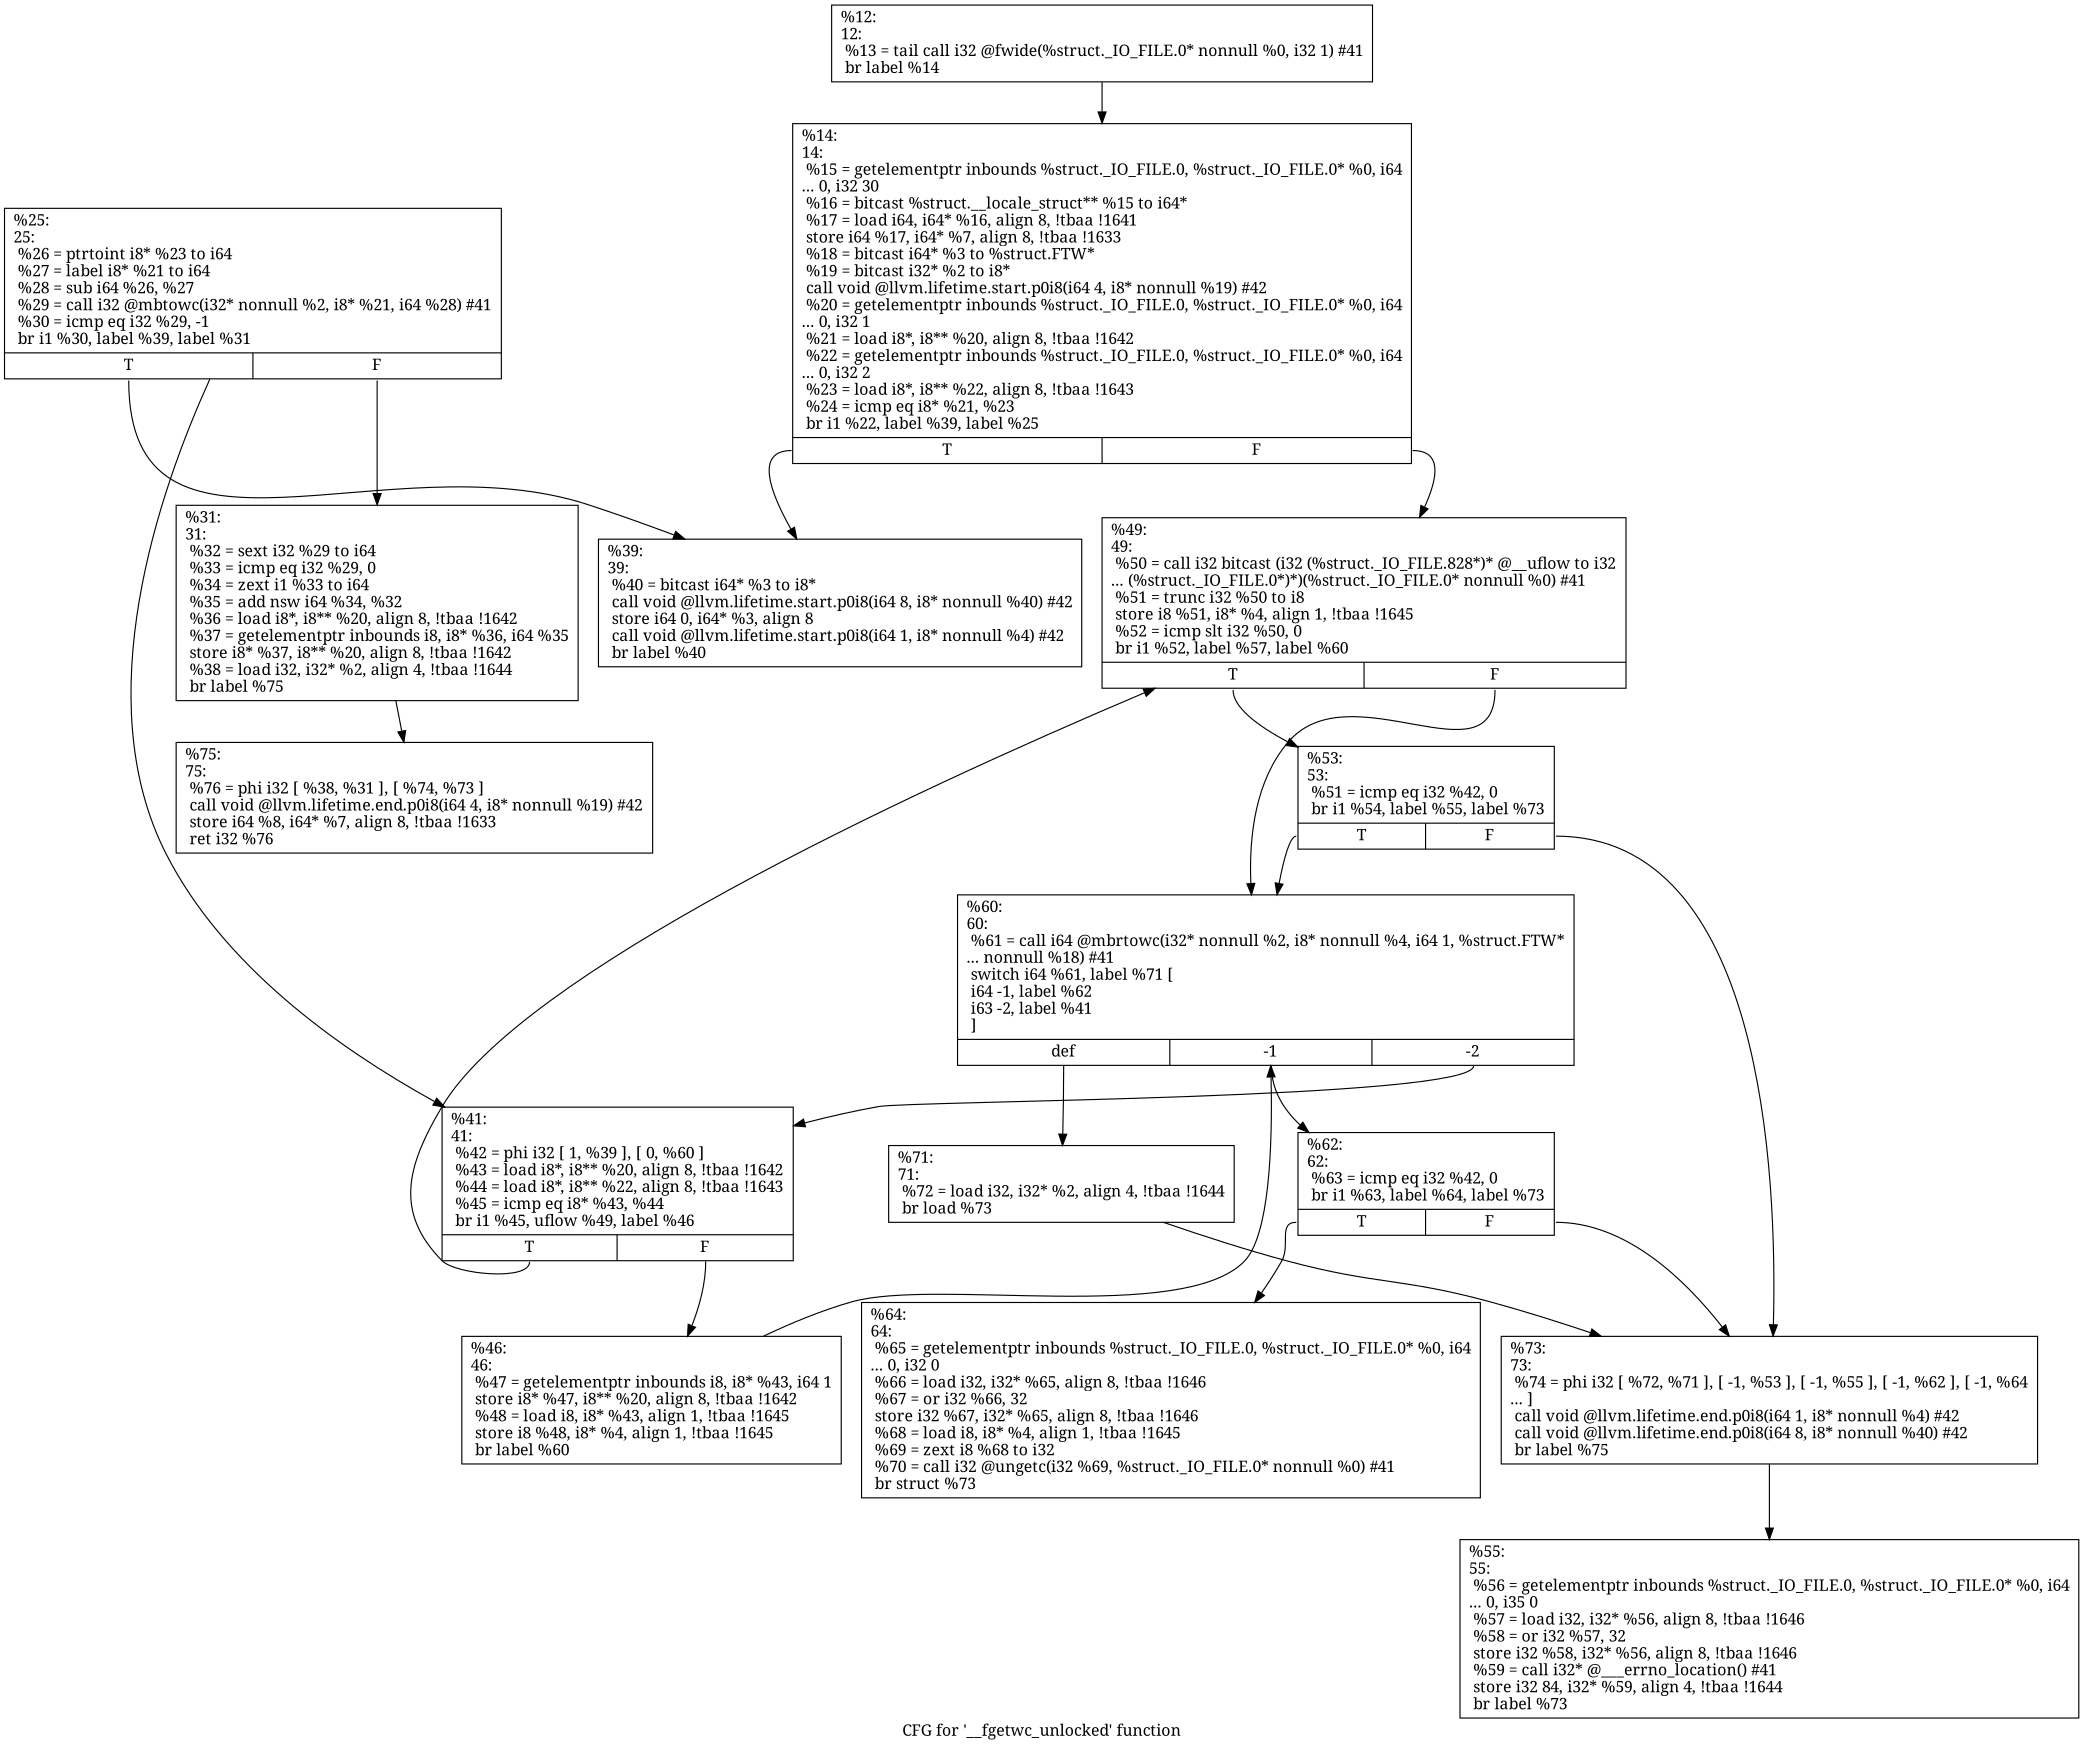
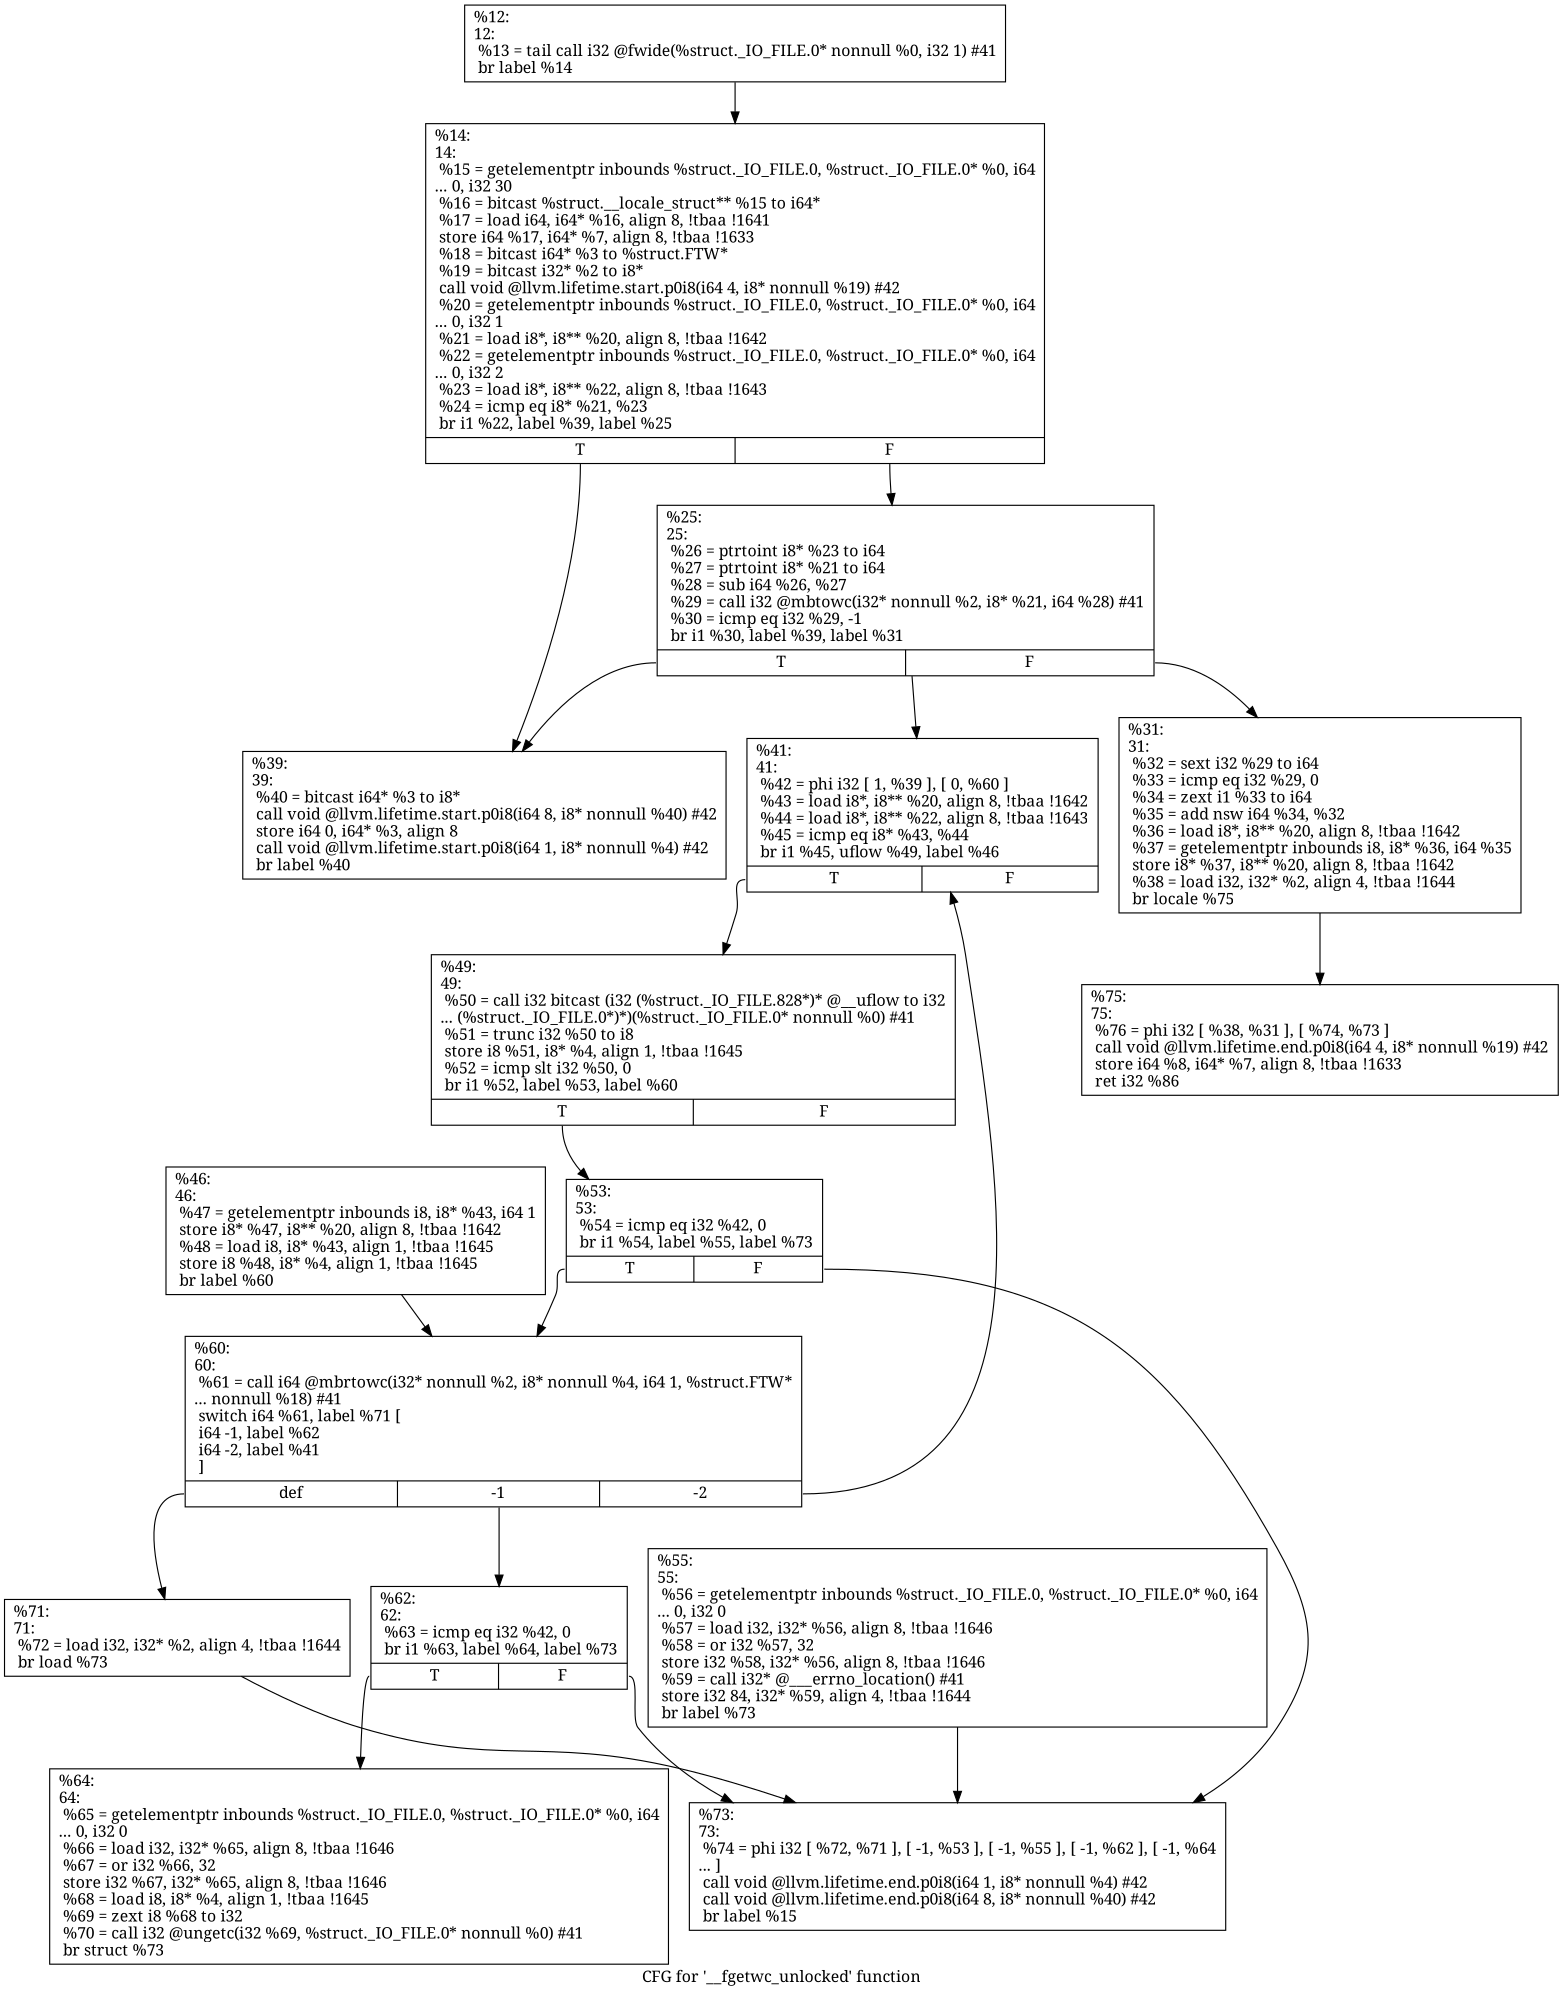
node "%25:": text "%27 = label i8* %21 to i64" -> "%27 = ptrtoint i8* %21 to i64"
edge "%14:" -> "%49:": now "%14:" -> "%25:"
node "%49:": text "br i1 %52, label %57, label %60" -> "br i1 %52, label %53, label %60"
node "%31:": text "br label %75" -> "br locale %75"
edge "%49:" -> "%60:": removed
node "%53:": text "%51 = icmp eq i32 %42, 0" -> "%54 = icmp eq i32 %42, 0"
node "%75:": text "ret i32 %76" -> "ret i32 %86"
node "%60:": text "i63 -2, label %41" -> "i64 -2, label %41"
edge "%41:" -> "%46:": removed
node "%73:": text "br label %75" -> "br label %15"
edge "%73:" -> "%55:": reversed
node "%55:": text "... 0, i35 0" -> "... 0, i32 0"
